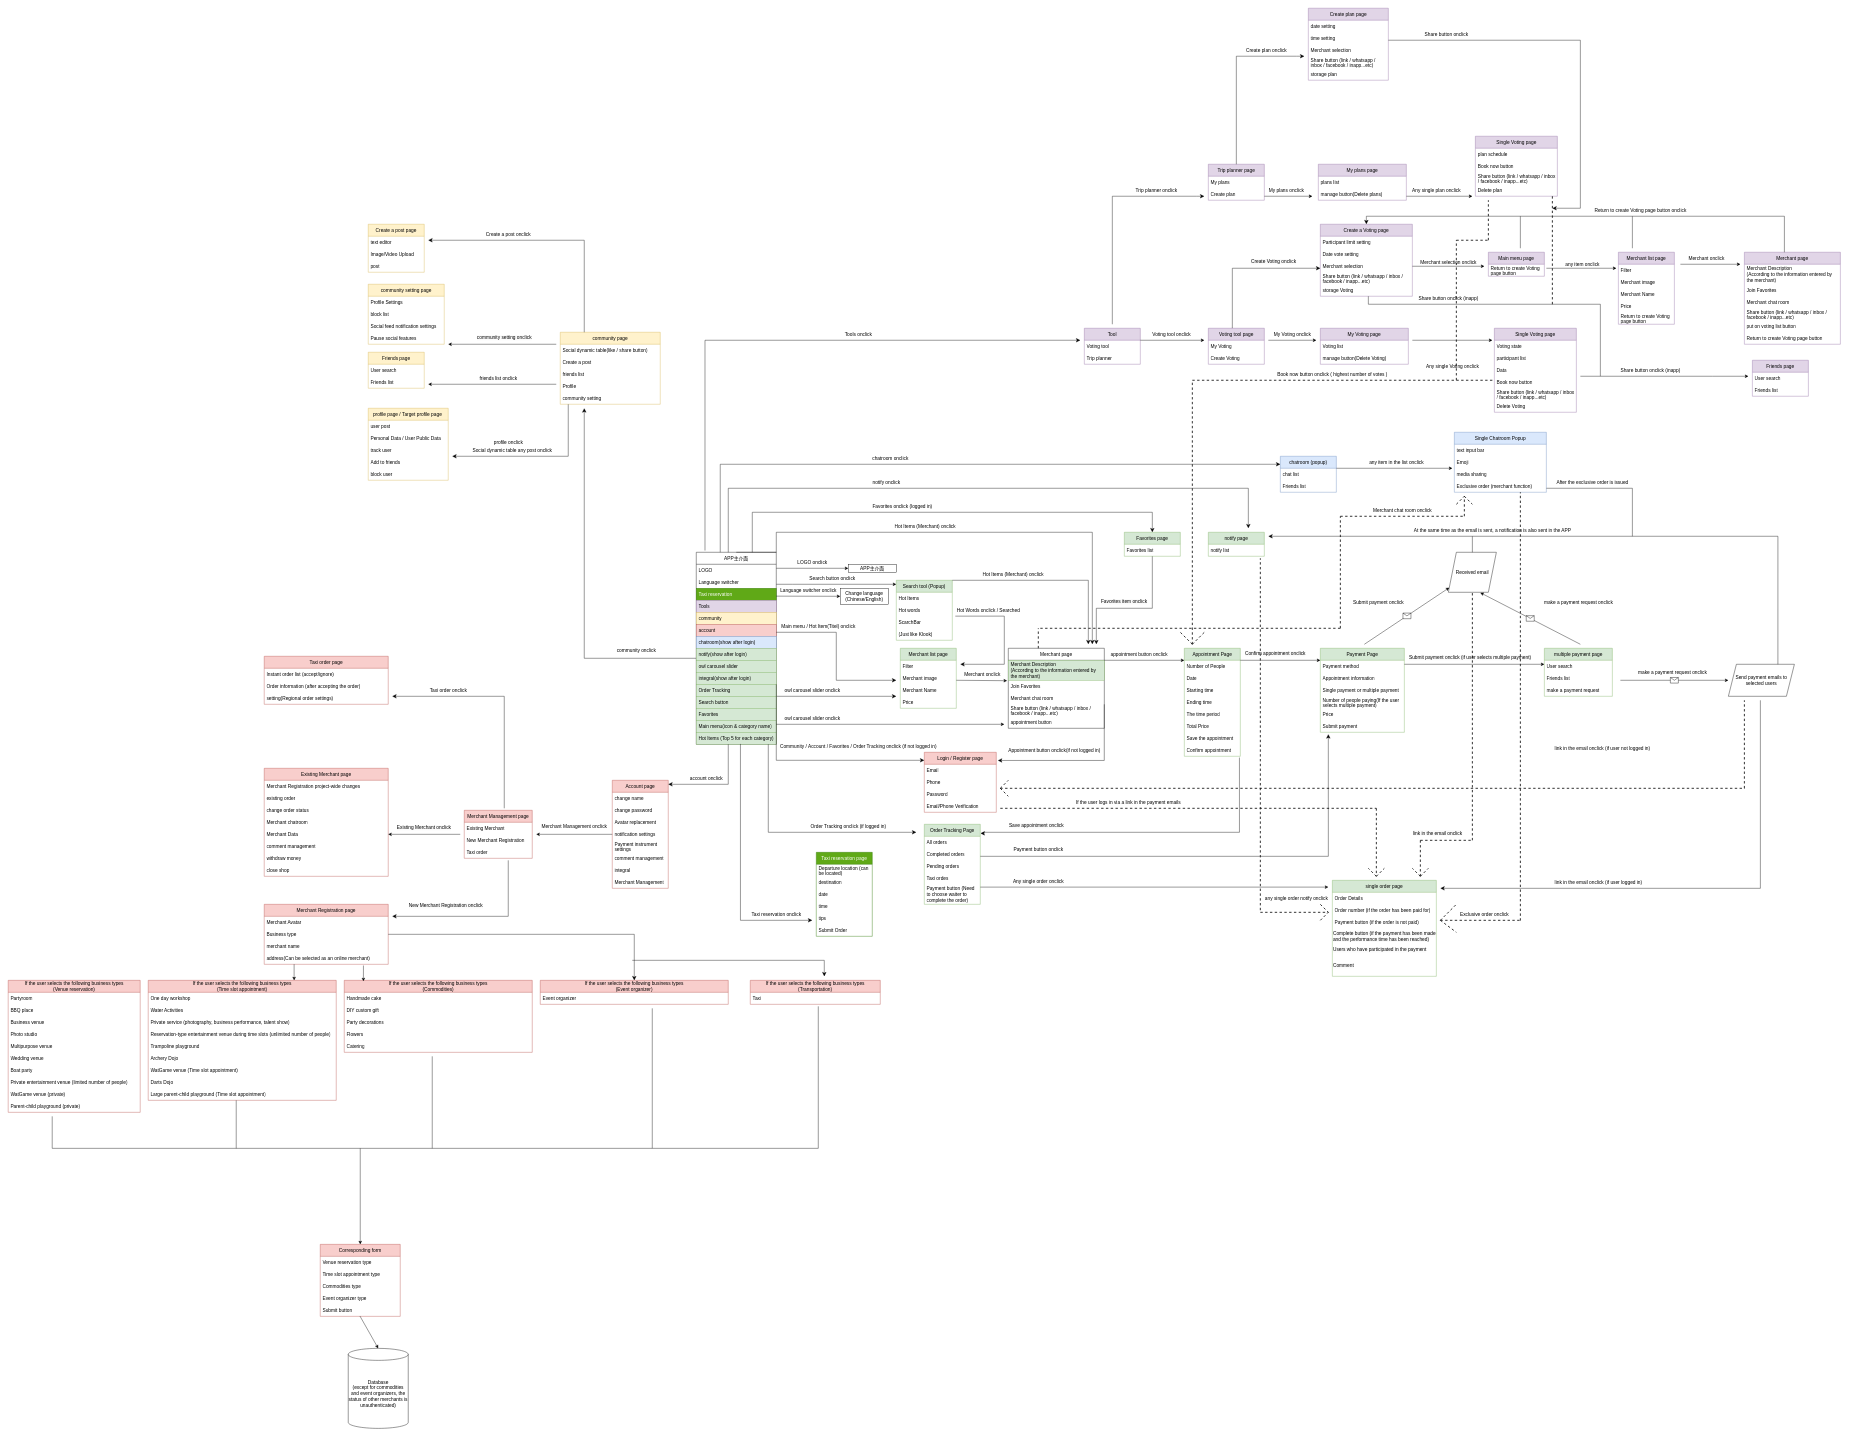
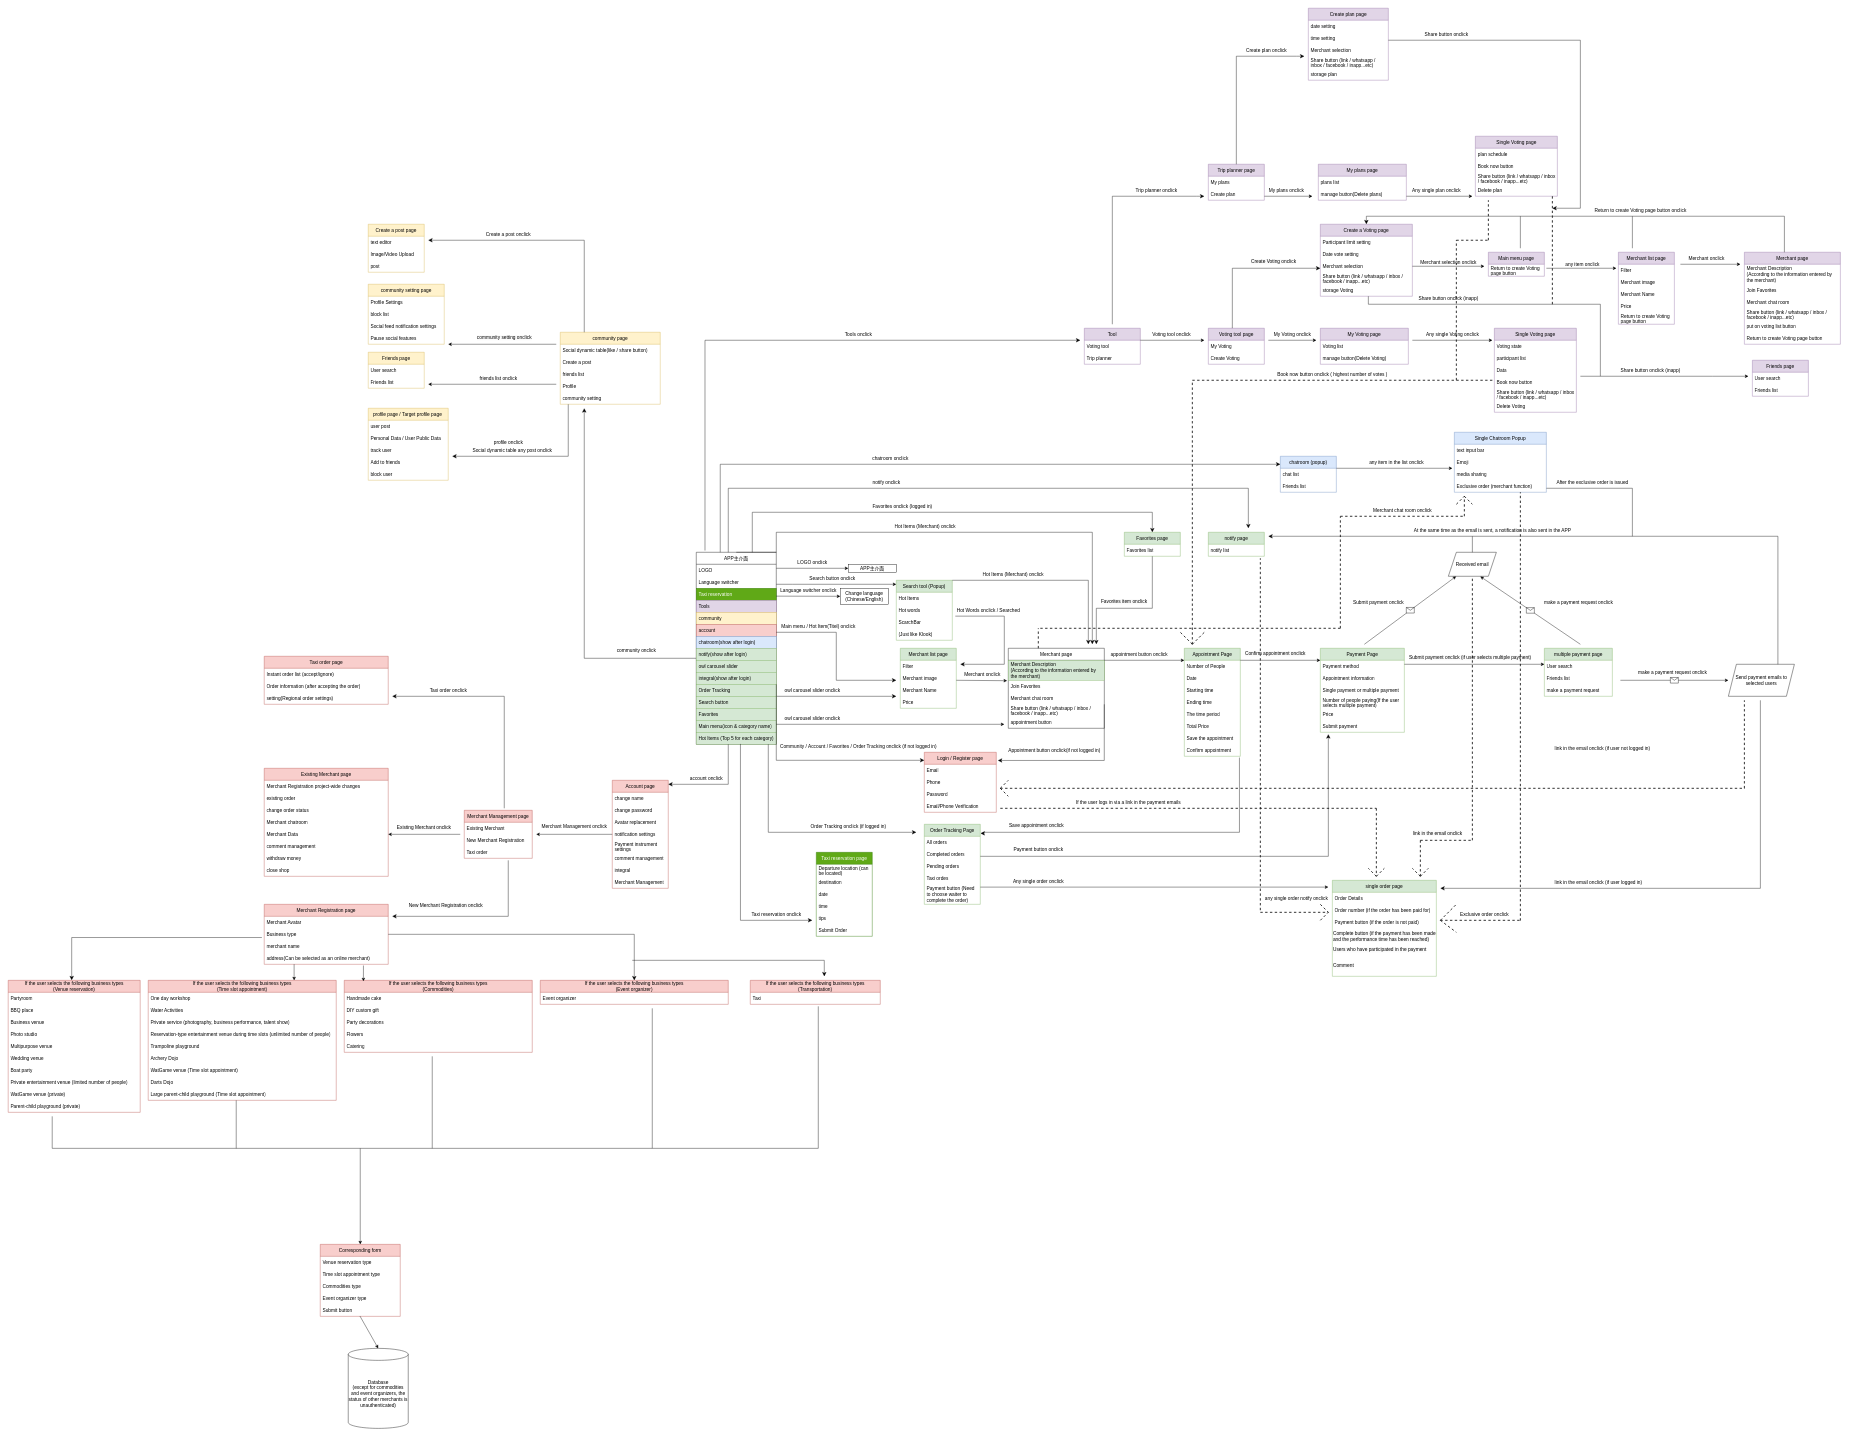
node "Any single Voting onclick": moved (1452, 366) -> (1452, 334)
node "Received email": size 48x40 -> 48x24
edge "Business type" -> "If the user selects the following business types (Venue reservation)": added
